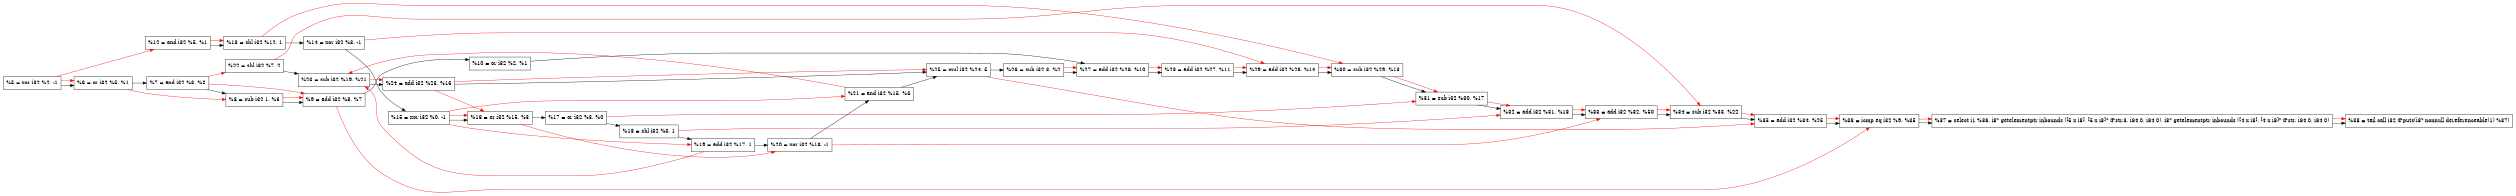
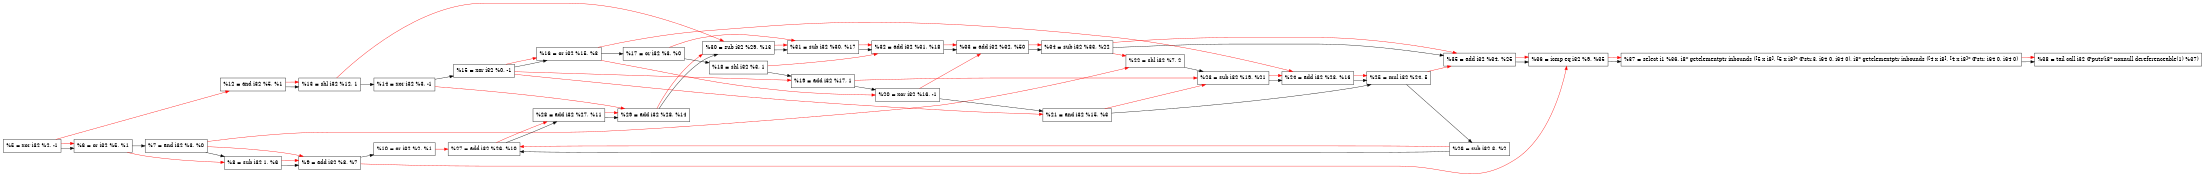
edge "%22 = shl i32 %7, 2" -> "%34 = sub i32 %33, %22": reversed
edge "%10 = or i32 %2, %1" -> "%27 = add i32 %26, %10": color black -> red
edge "%24 = add i32 %23, %16" -> "%16 = or i32 %15, %3": reversed
